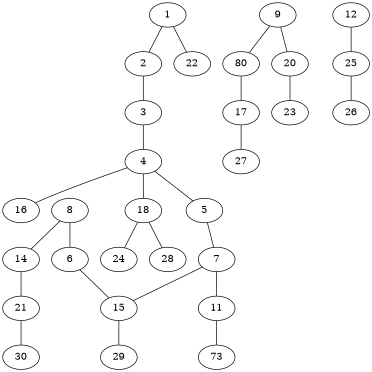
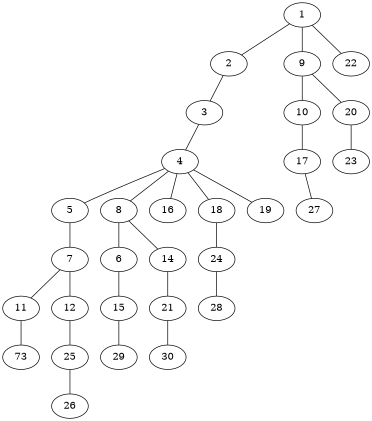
edge "1" -- "9": added
node "80": label "80" -> "10"
edge "4" -- "8": added
node "19": added
edge "18" -- "28": now "24" -- "28"
edge "7" -- "15": now "7" -- "12"
